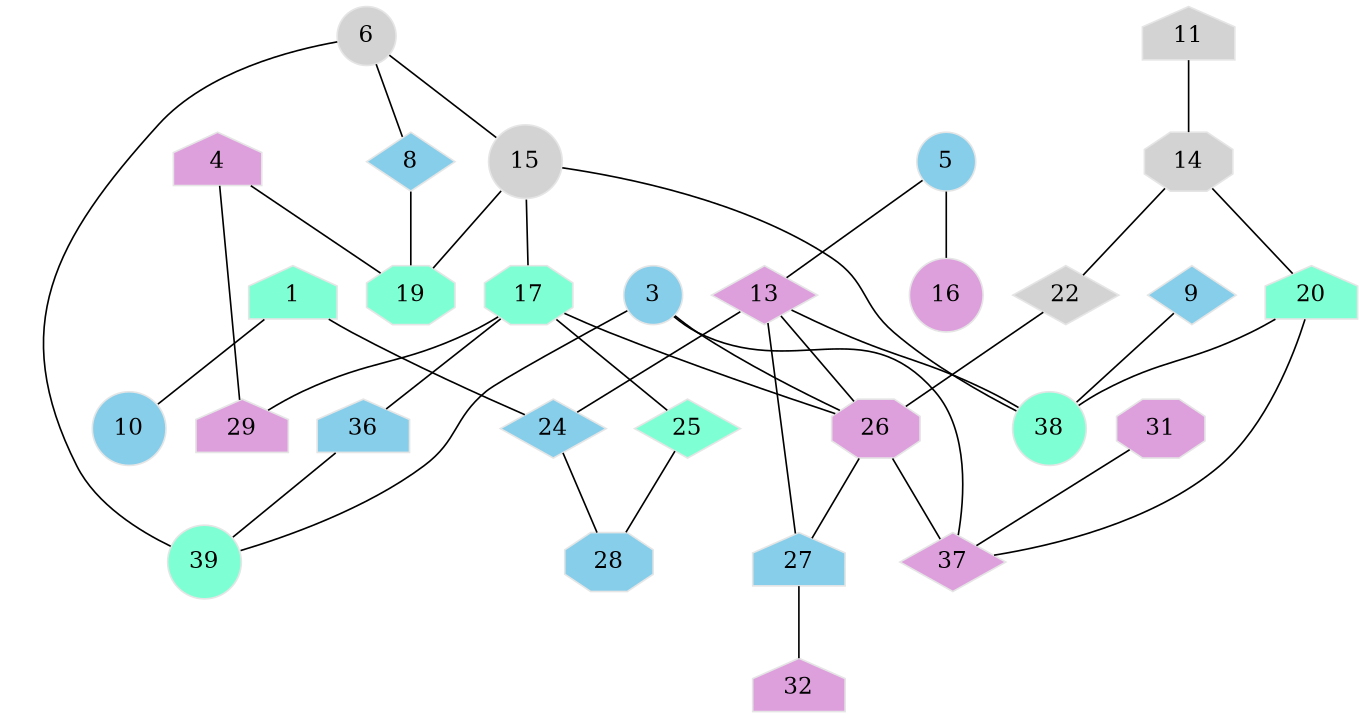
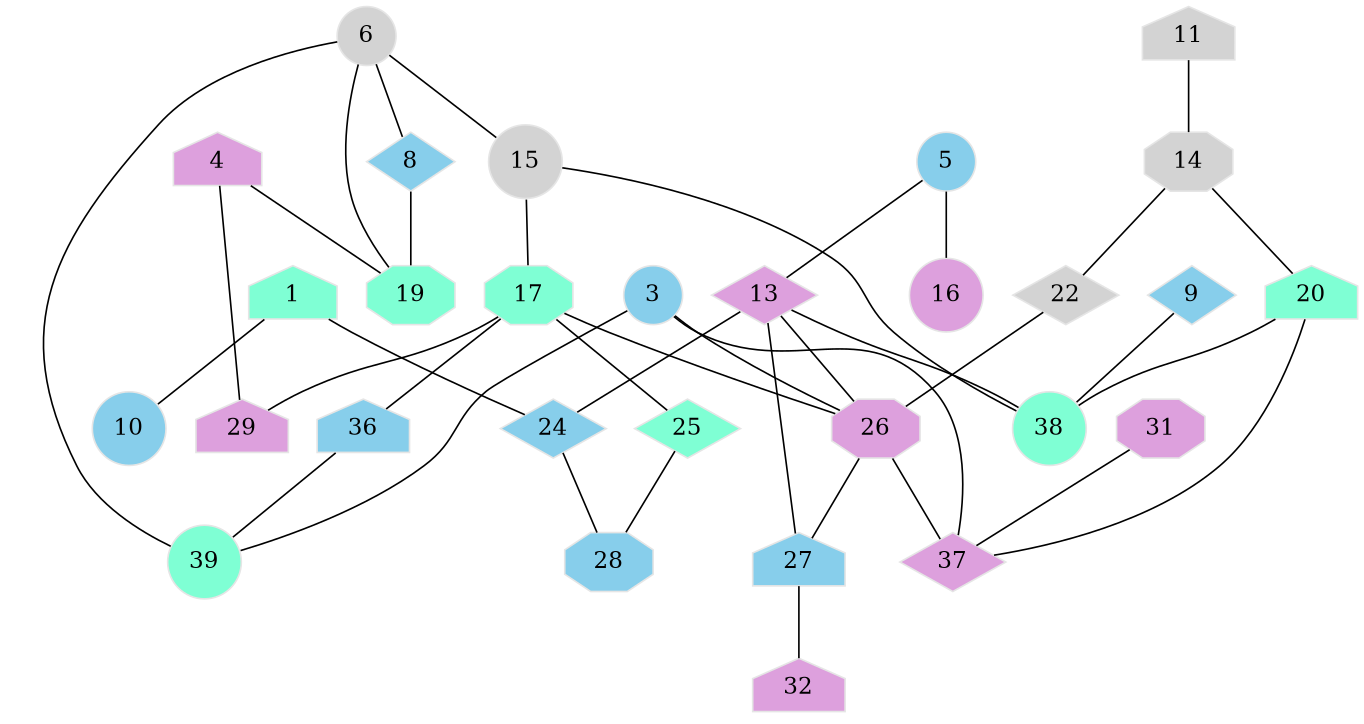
edge "15" -- "19": now "6" -- "19"
